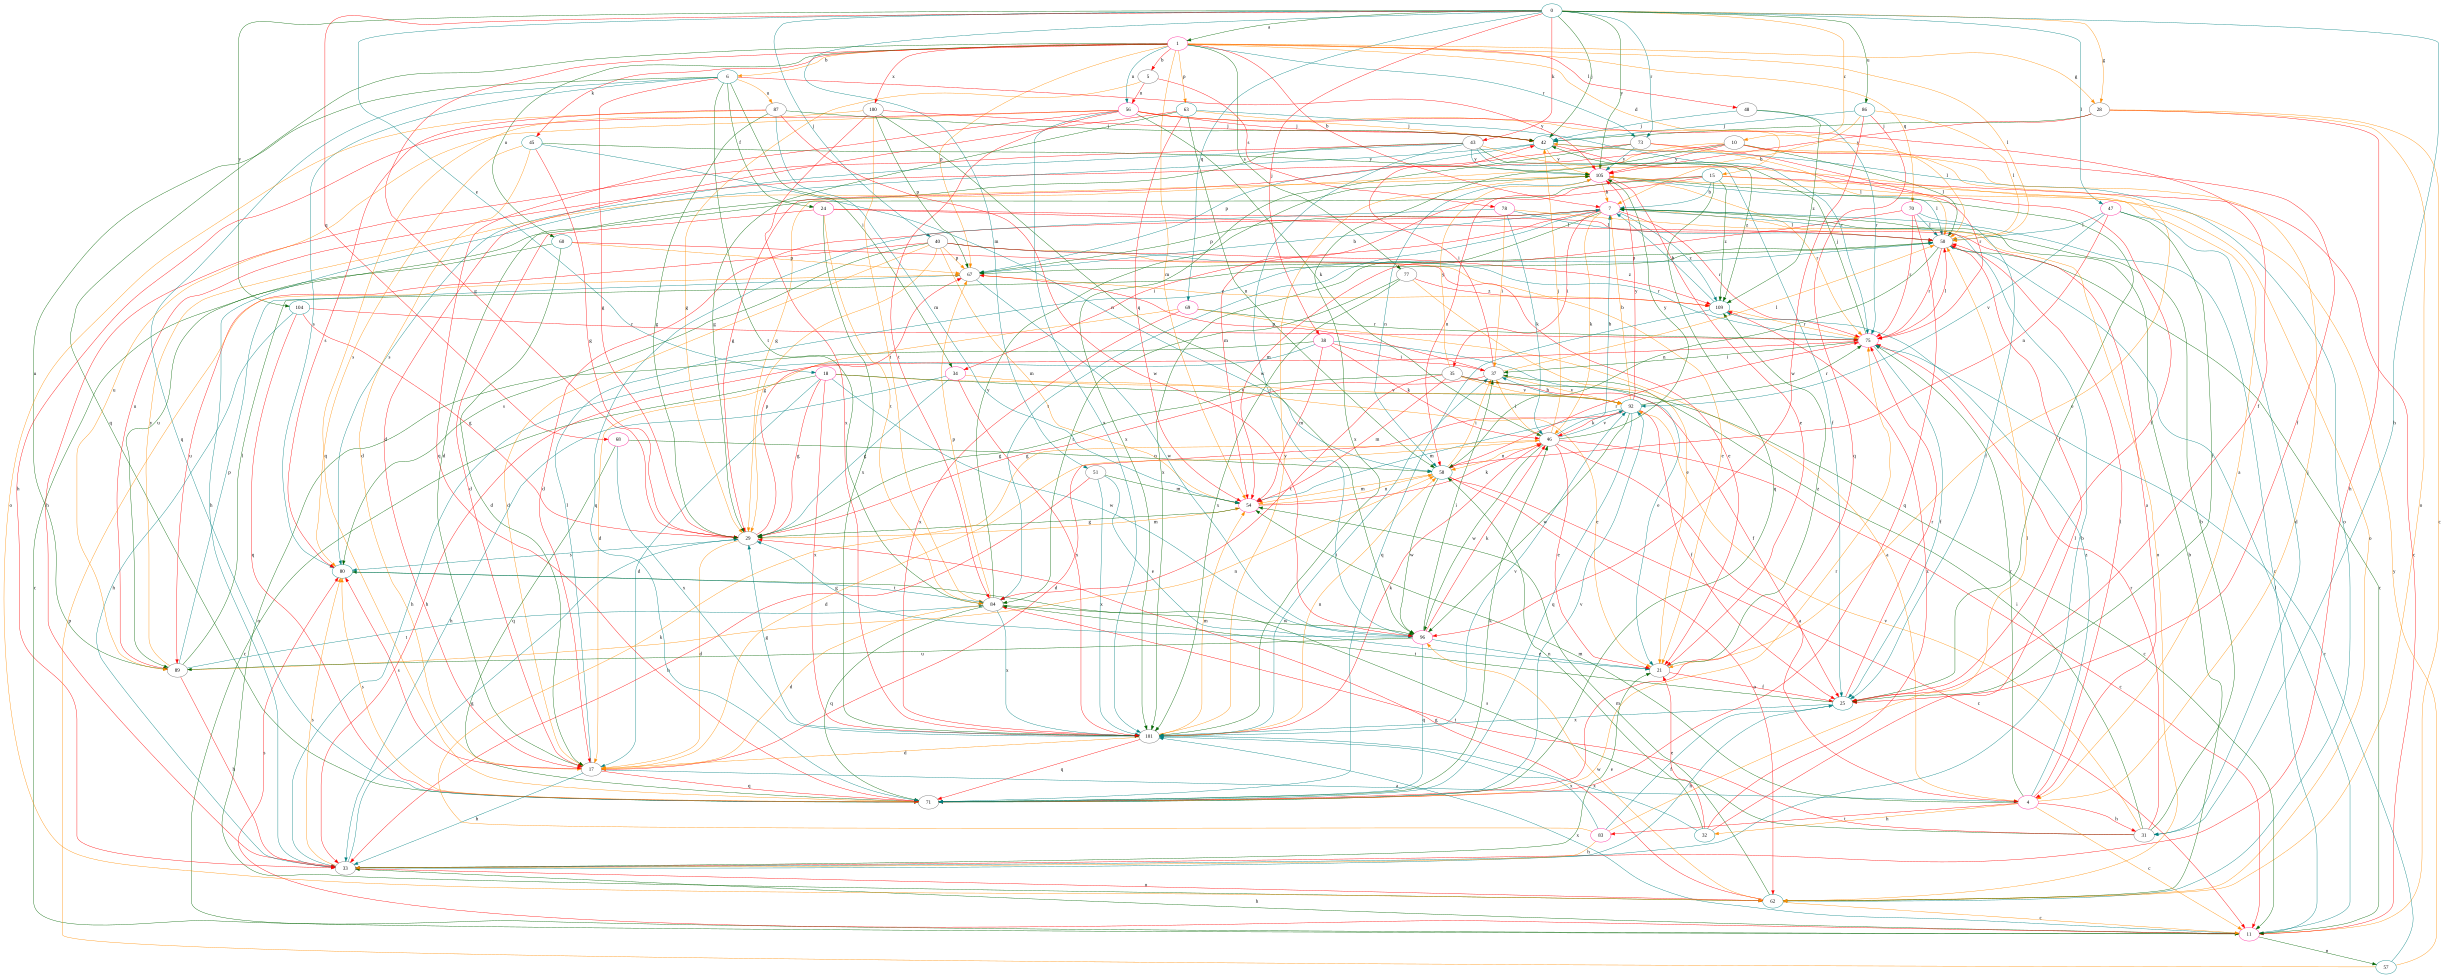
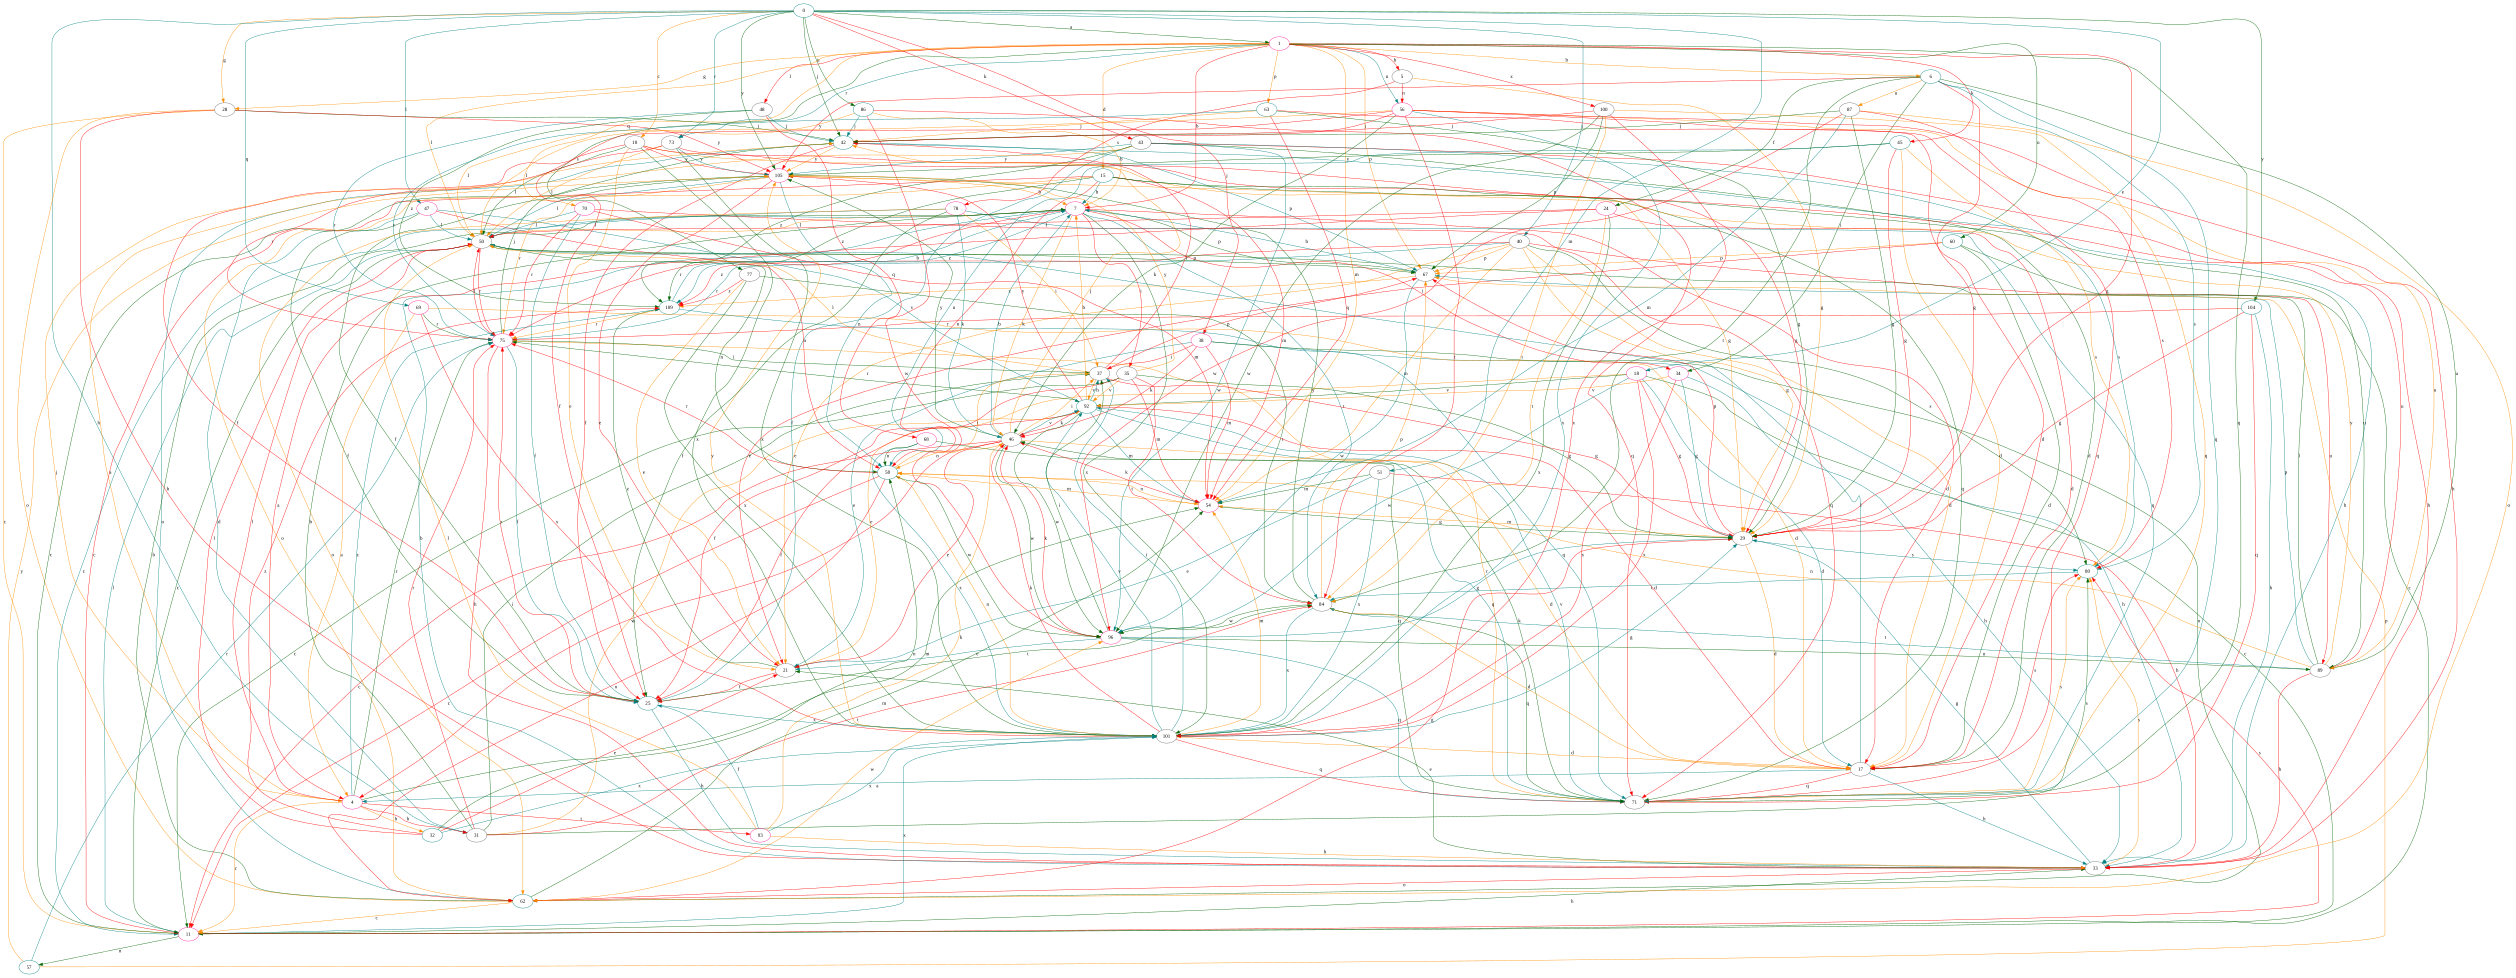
edge "0" -> "68": now "48" -> "68"
edge "63" -> "58": removed, label "n"
edge "105" -> "11": added, label "c"
edge "43" -> "96": label "t" -> "w"
edge "78" -> "25": added, label "f"
